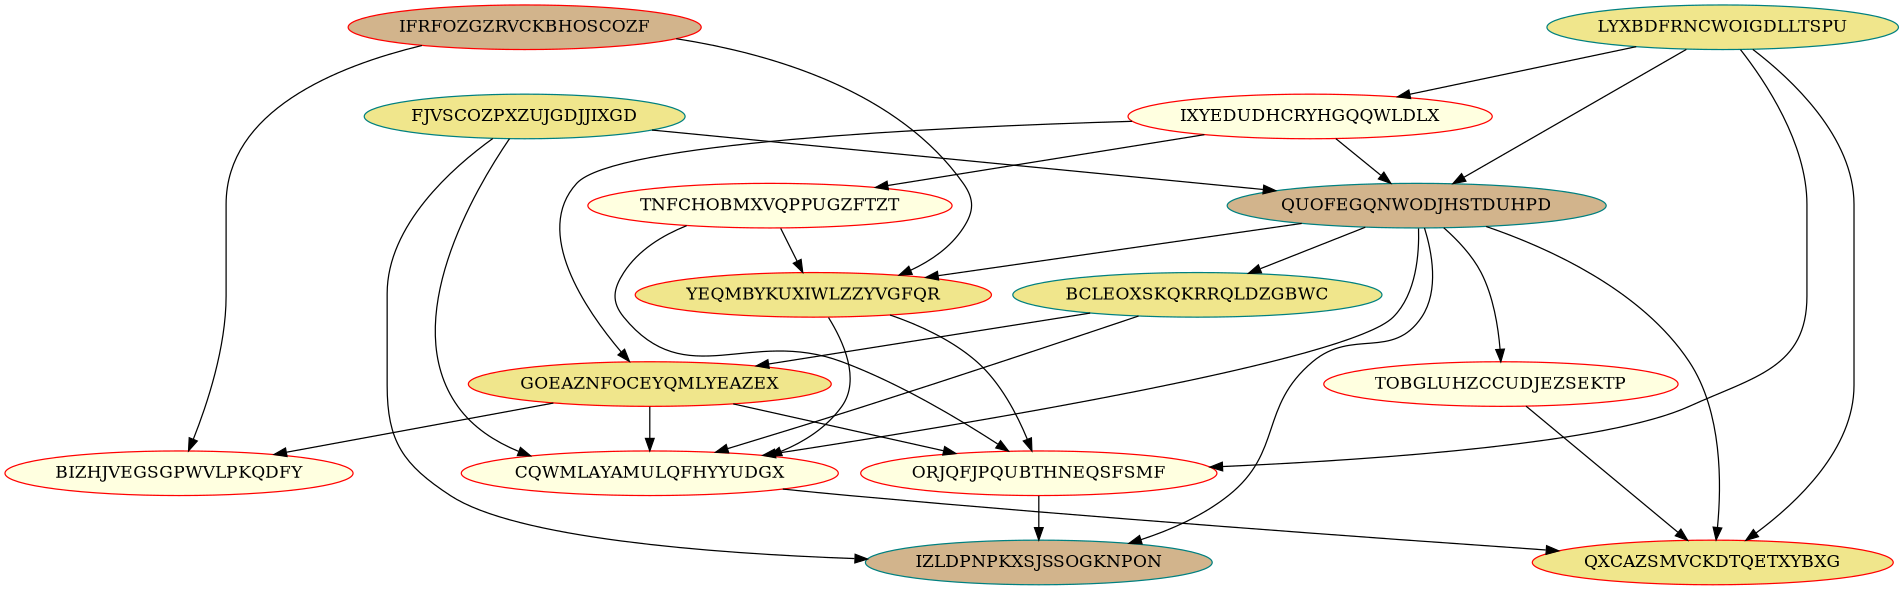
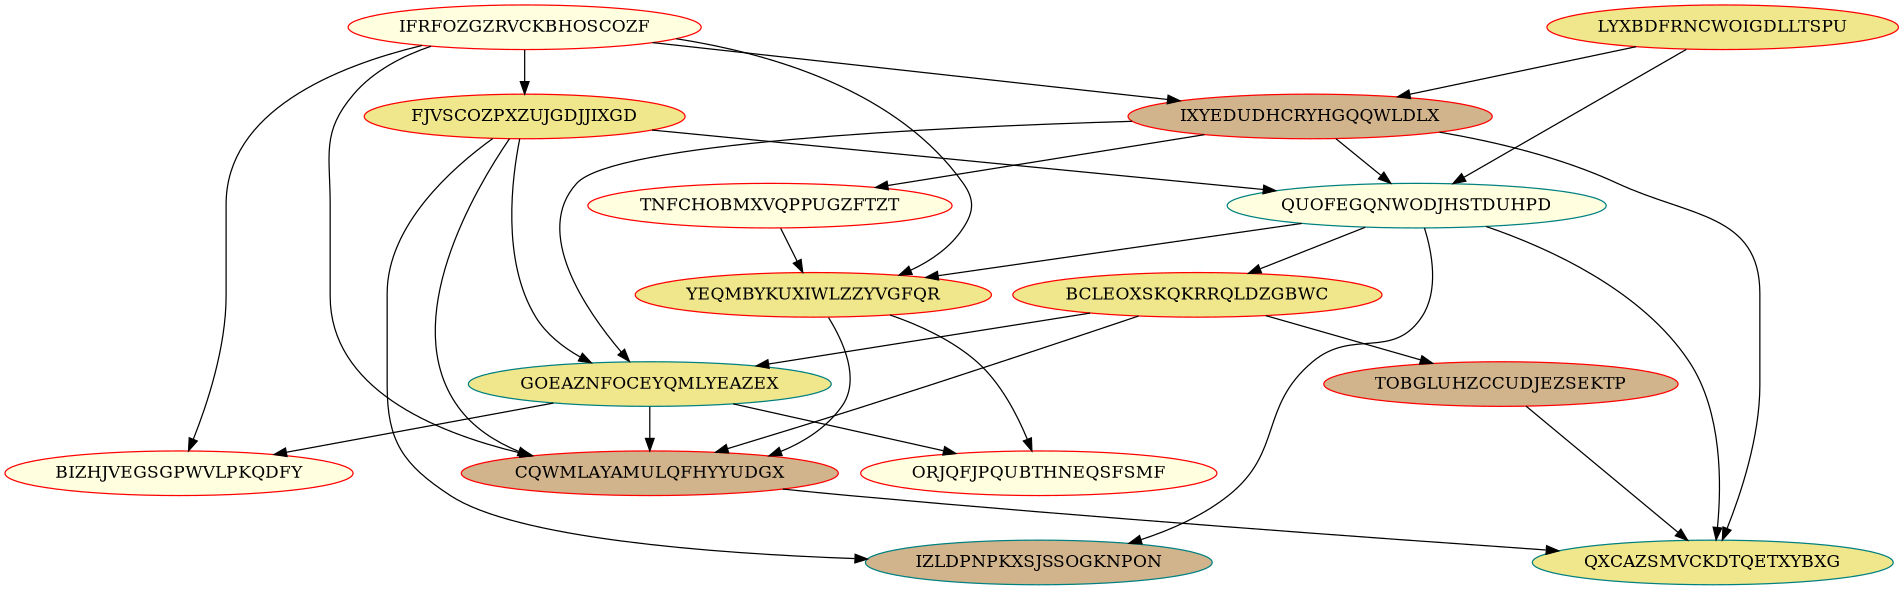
node "IFRFOZGZRVCKBHOSCOZF": fillcolor tan -> lightyellow
node "LYXBDFRNCWOIGDLLTSPU": color teal -> red
edge "IFRFOZGZRVCKBHOSCOZF" -> "FJVSCOZPXZUJGDJJIXGD": added
edge "IFRFOZGZRVCKBHOSCOZF" -> "IXYEDUDHCRYHGQQWLDLX": added
node "FJVSCOZPXZUJGDJJIXGD": color teal -> red
node "IXYEDUDHCRYHGQQWLDLX": fillcolor lightyellow -> tan
node "QUOFEGQNWODJHSTDUHPD": fillcolor tan -> lightyellow
edge "FJVSCOZPXZUJGDJJIXGD" -> "GOEAZNFOCEYQMLYEAZEX": added
edge "QUOFEGQNWODJHSTDUHPD" -> "TOBGLUHZCCUDJEZSEKTP": now "BCLEOXSKQKRRQLDZGBWC" -> "TOBGLUHZCCUDJEZSEKTP"
edge "LYXBDFRNCWOIGDLLTSPU" -> "QXCAZSMVCKDTQETXYBXG": now "IXYEDUDHCRYHGQQWLDLX" -> "QXCAZSMVCKDTQETXYBXG"
node "BCLEOXSKQKRRQLDZGBWC": color teal -> red
edge "TNFCHOBMXVQPPUGZFTZT" -> "ORJQFJPQUBTHNEQSFSMF": removed
node "GOEAZNFOCEYQMLYEAZEX": color red -> teal
node "TOBGLUHZCCUDJEZSEKTP": fillcolor lightyellow -> tan
edge "QUOFEGQNWODJHSTDUHPD" -> "CQWMLAYAMULQFHYYUDGX": now "IFRFOZGZRVCKBHOSCOZF" -> "CQWMLAYAMULQFHYYUDGX"
edge "LYXBDFRNCWOIGDLLTSPU" -> "ORJQFJPQUBTHNEQSFSMF": removed
node "CQWMLAYAMULQFHYYUDGX": fillcolor lightyellow -> tan
edge "ORJQFJPQUBTHNEQSFSMF" -> "IZLDPNPKXSJSSOGKNPON": removed
node "QXCAZSMVCKDTQETXYBXG": color red -> teal
